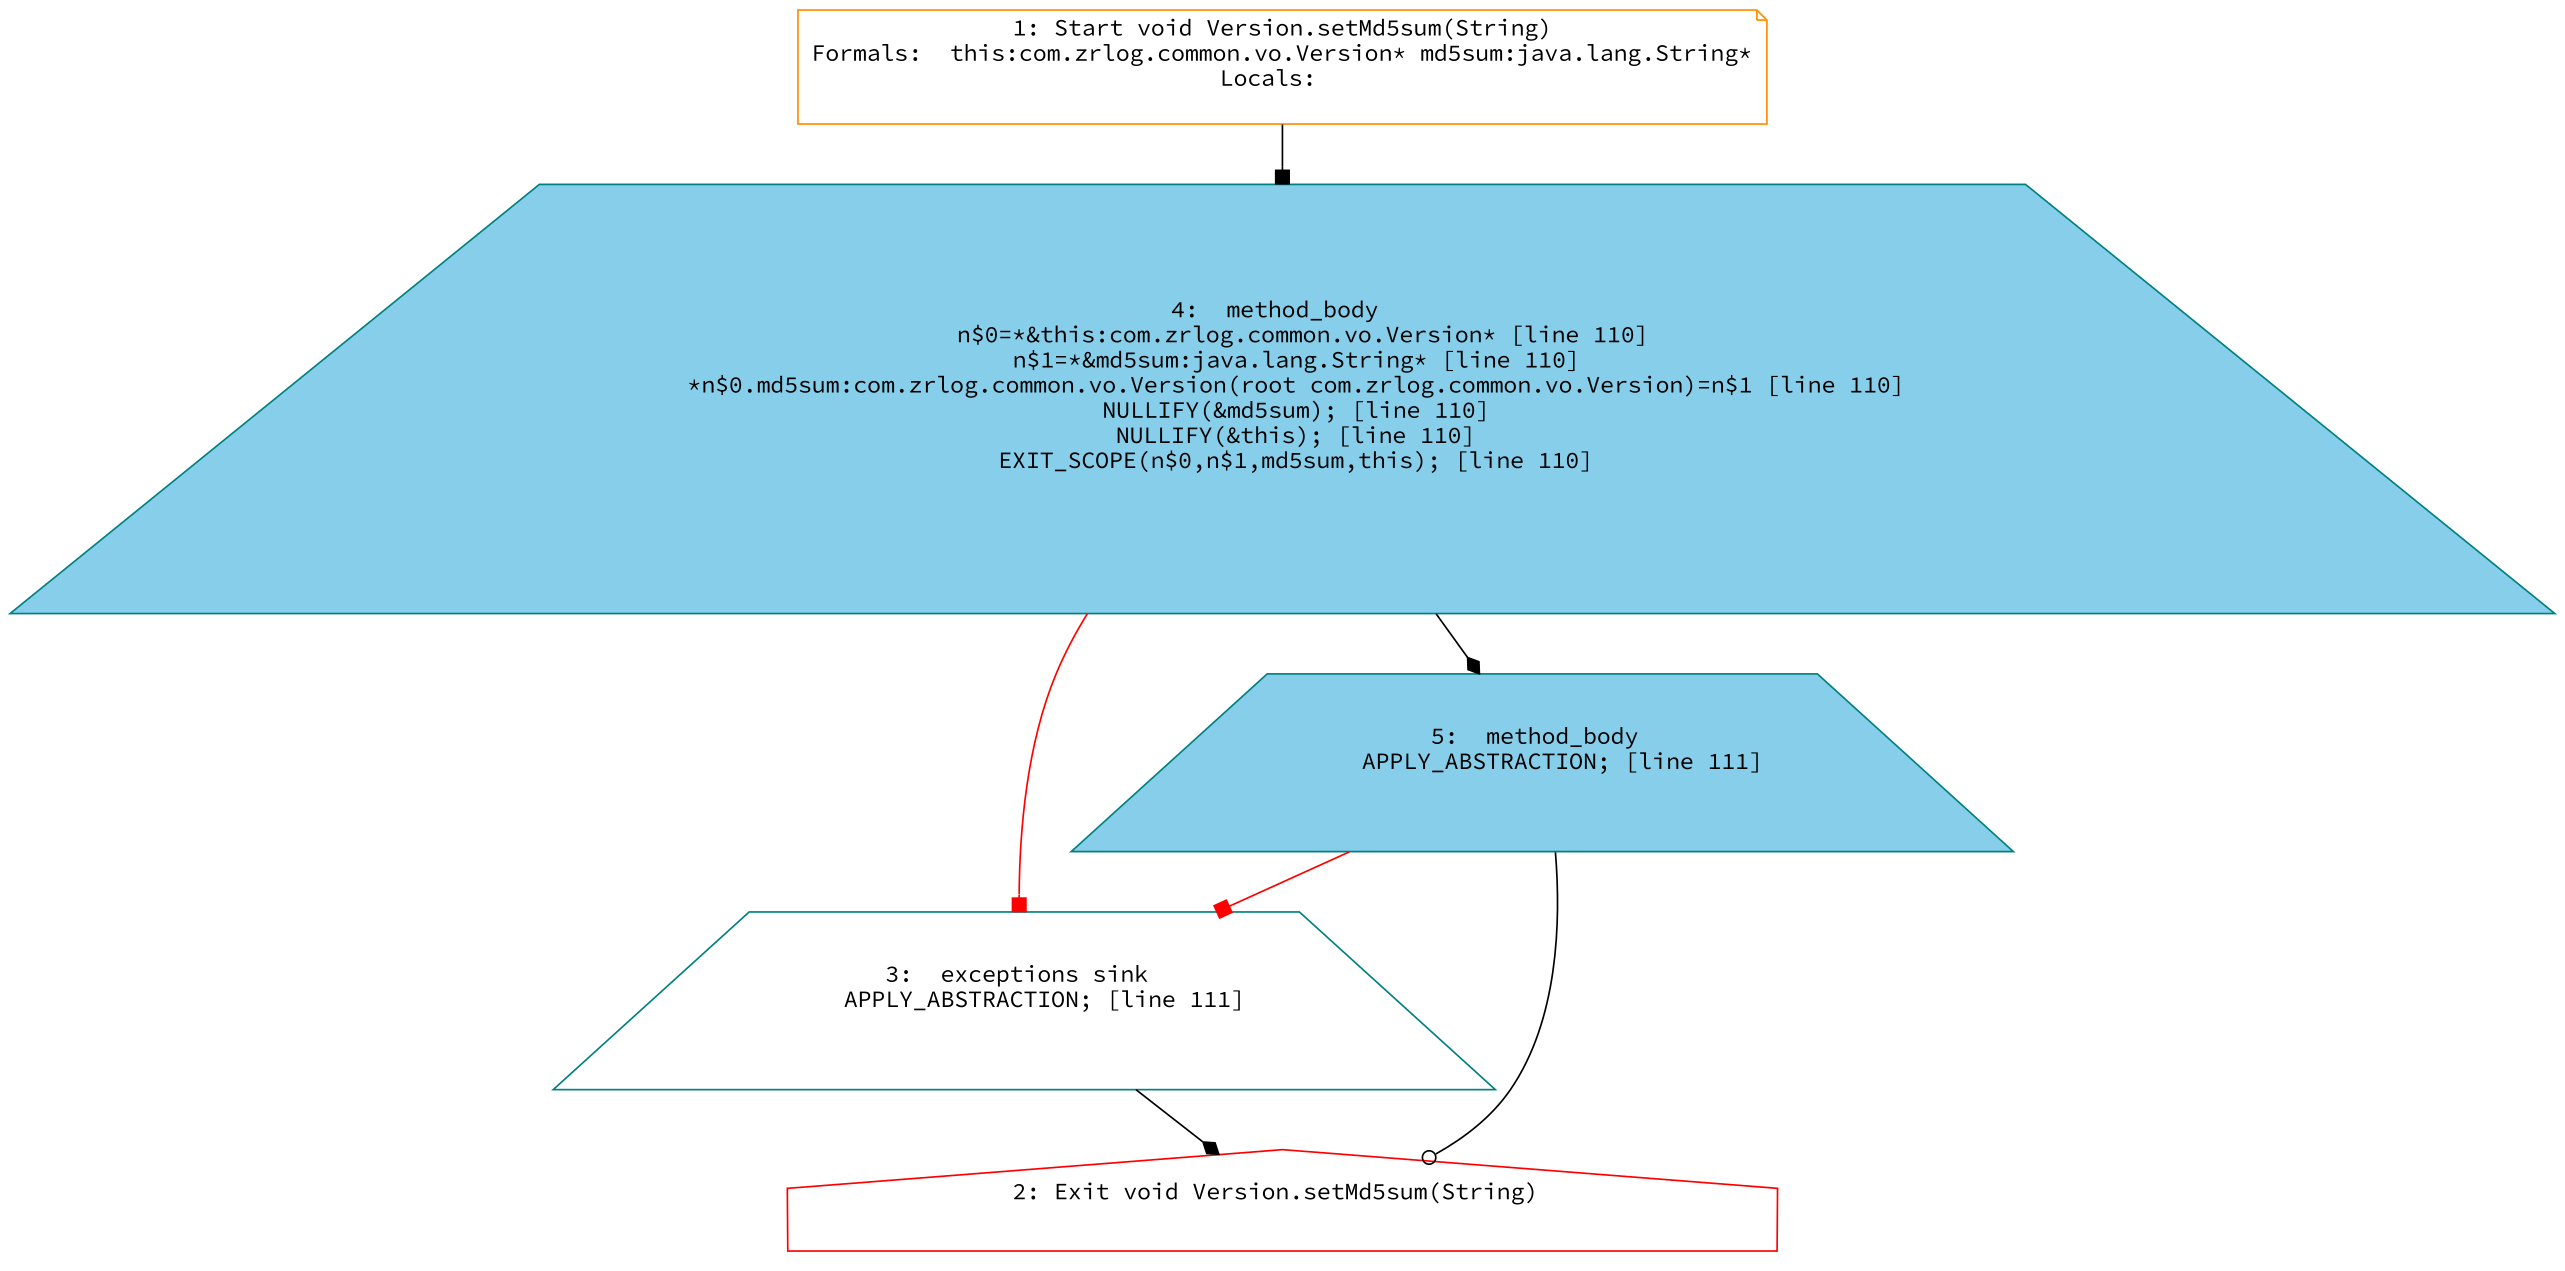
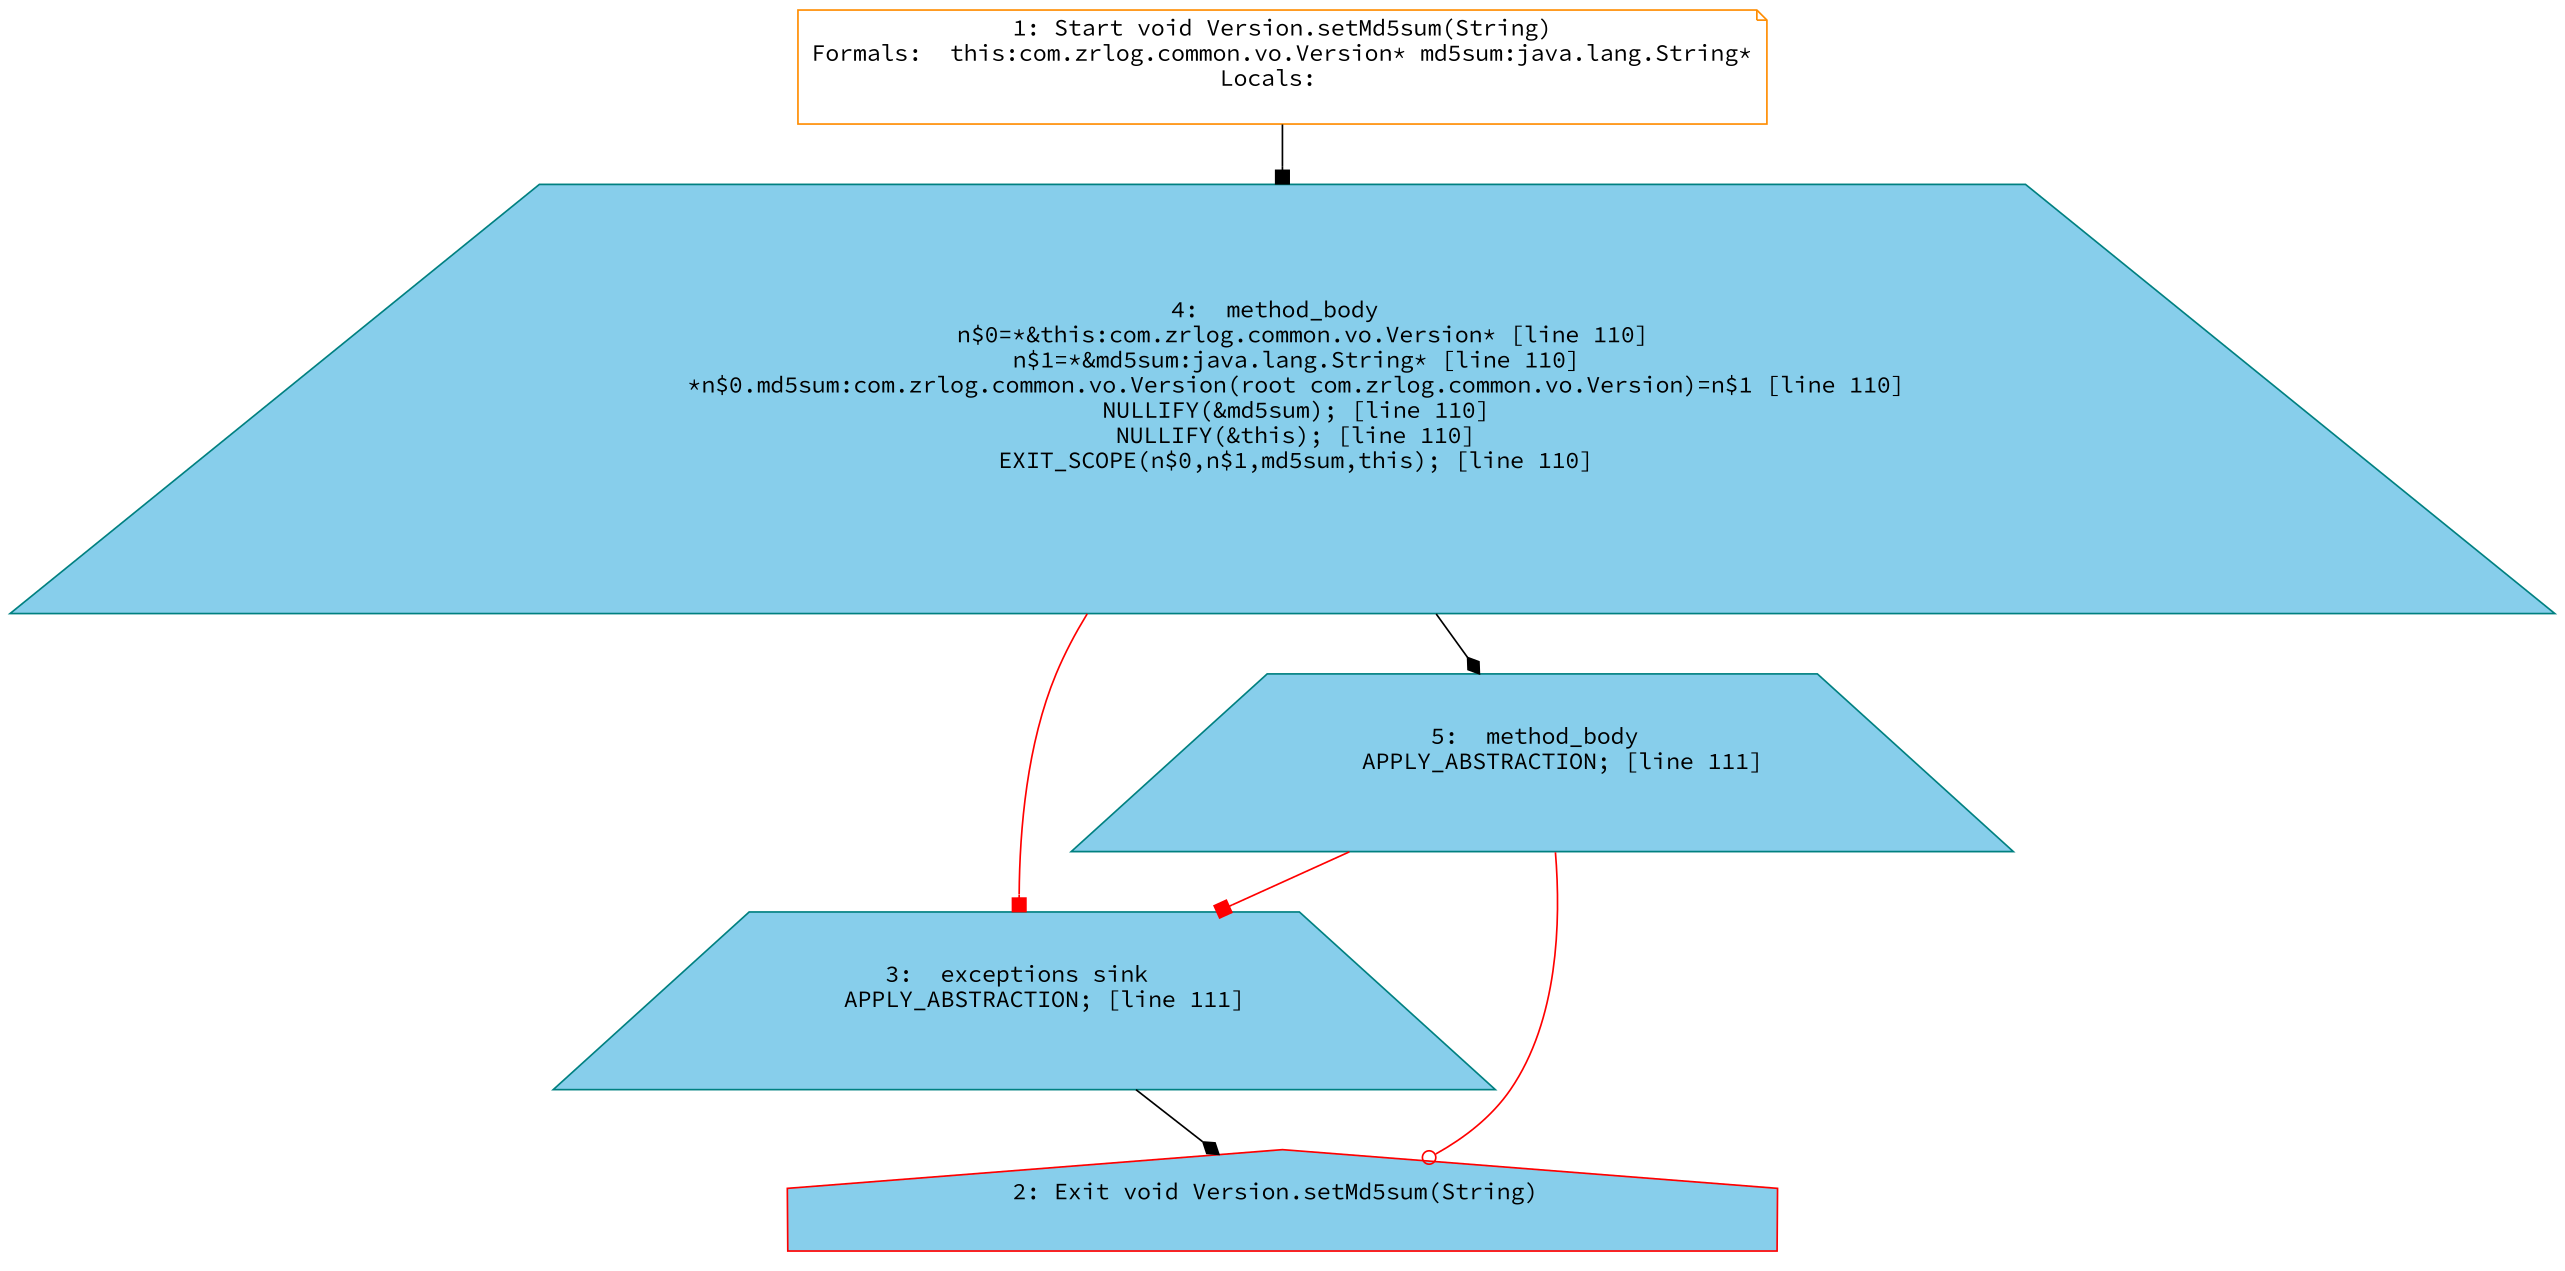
node "3:  exceptions sink APPLY_ABSTRACTION; [line 111]": fillcolor white -> skyblue
edge "5:  method_body APPLY_ABSTRACTION; [line 111]" -> "2: Exit void Version.setMd5sum(String)": color black -> red
node "2: Exit void Version.setMd5sum(String)": fillcolor white -> skyblue
